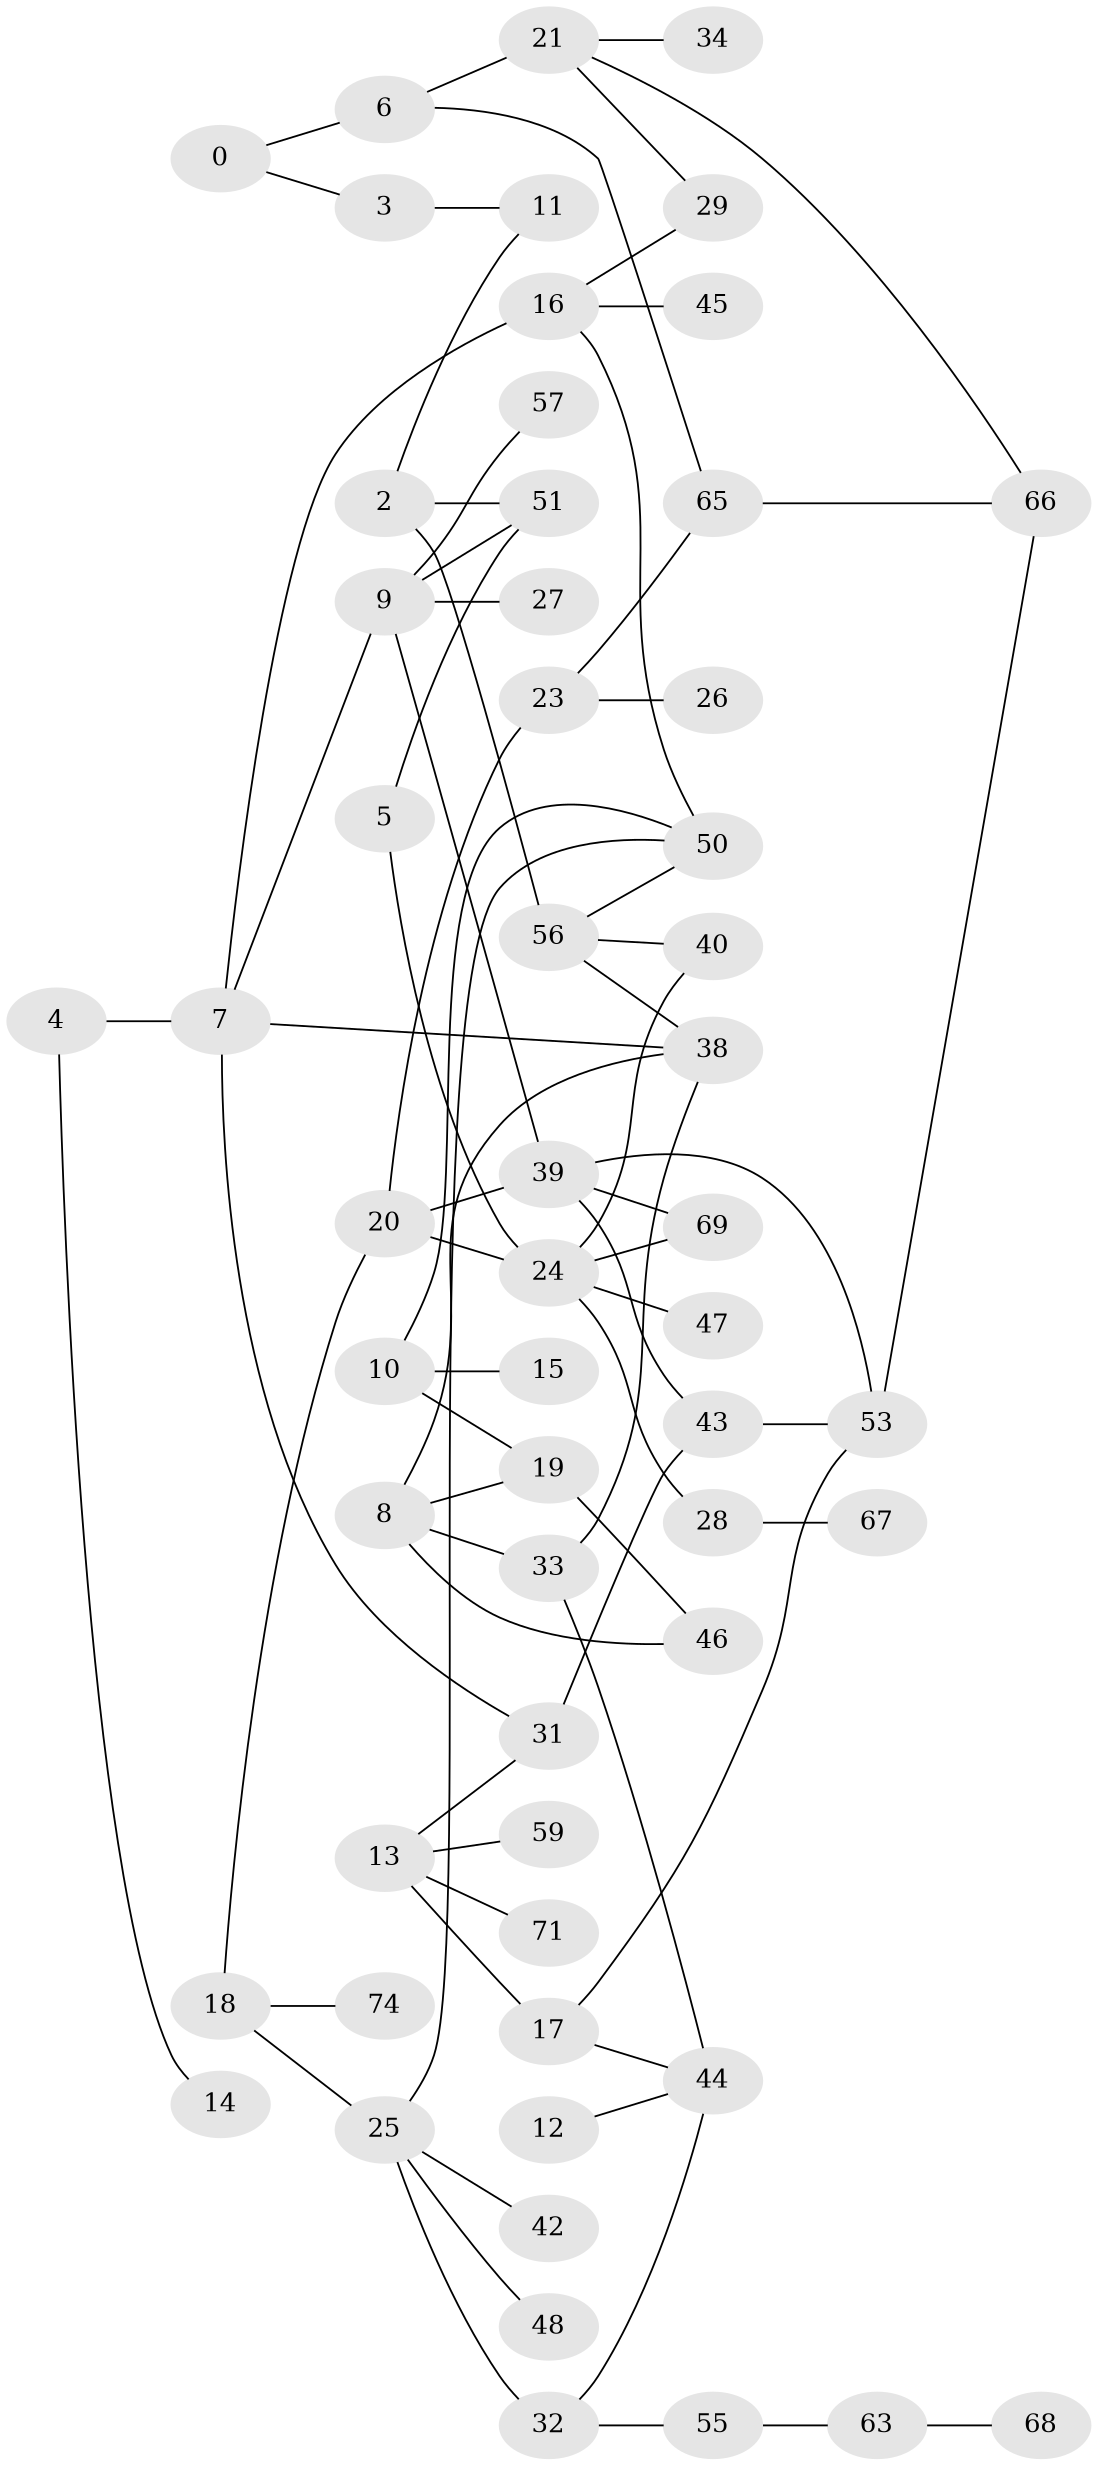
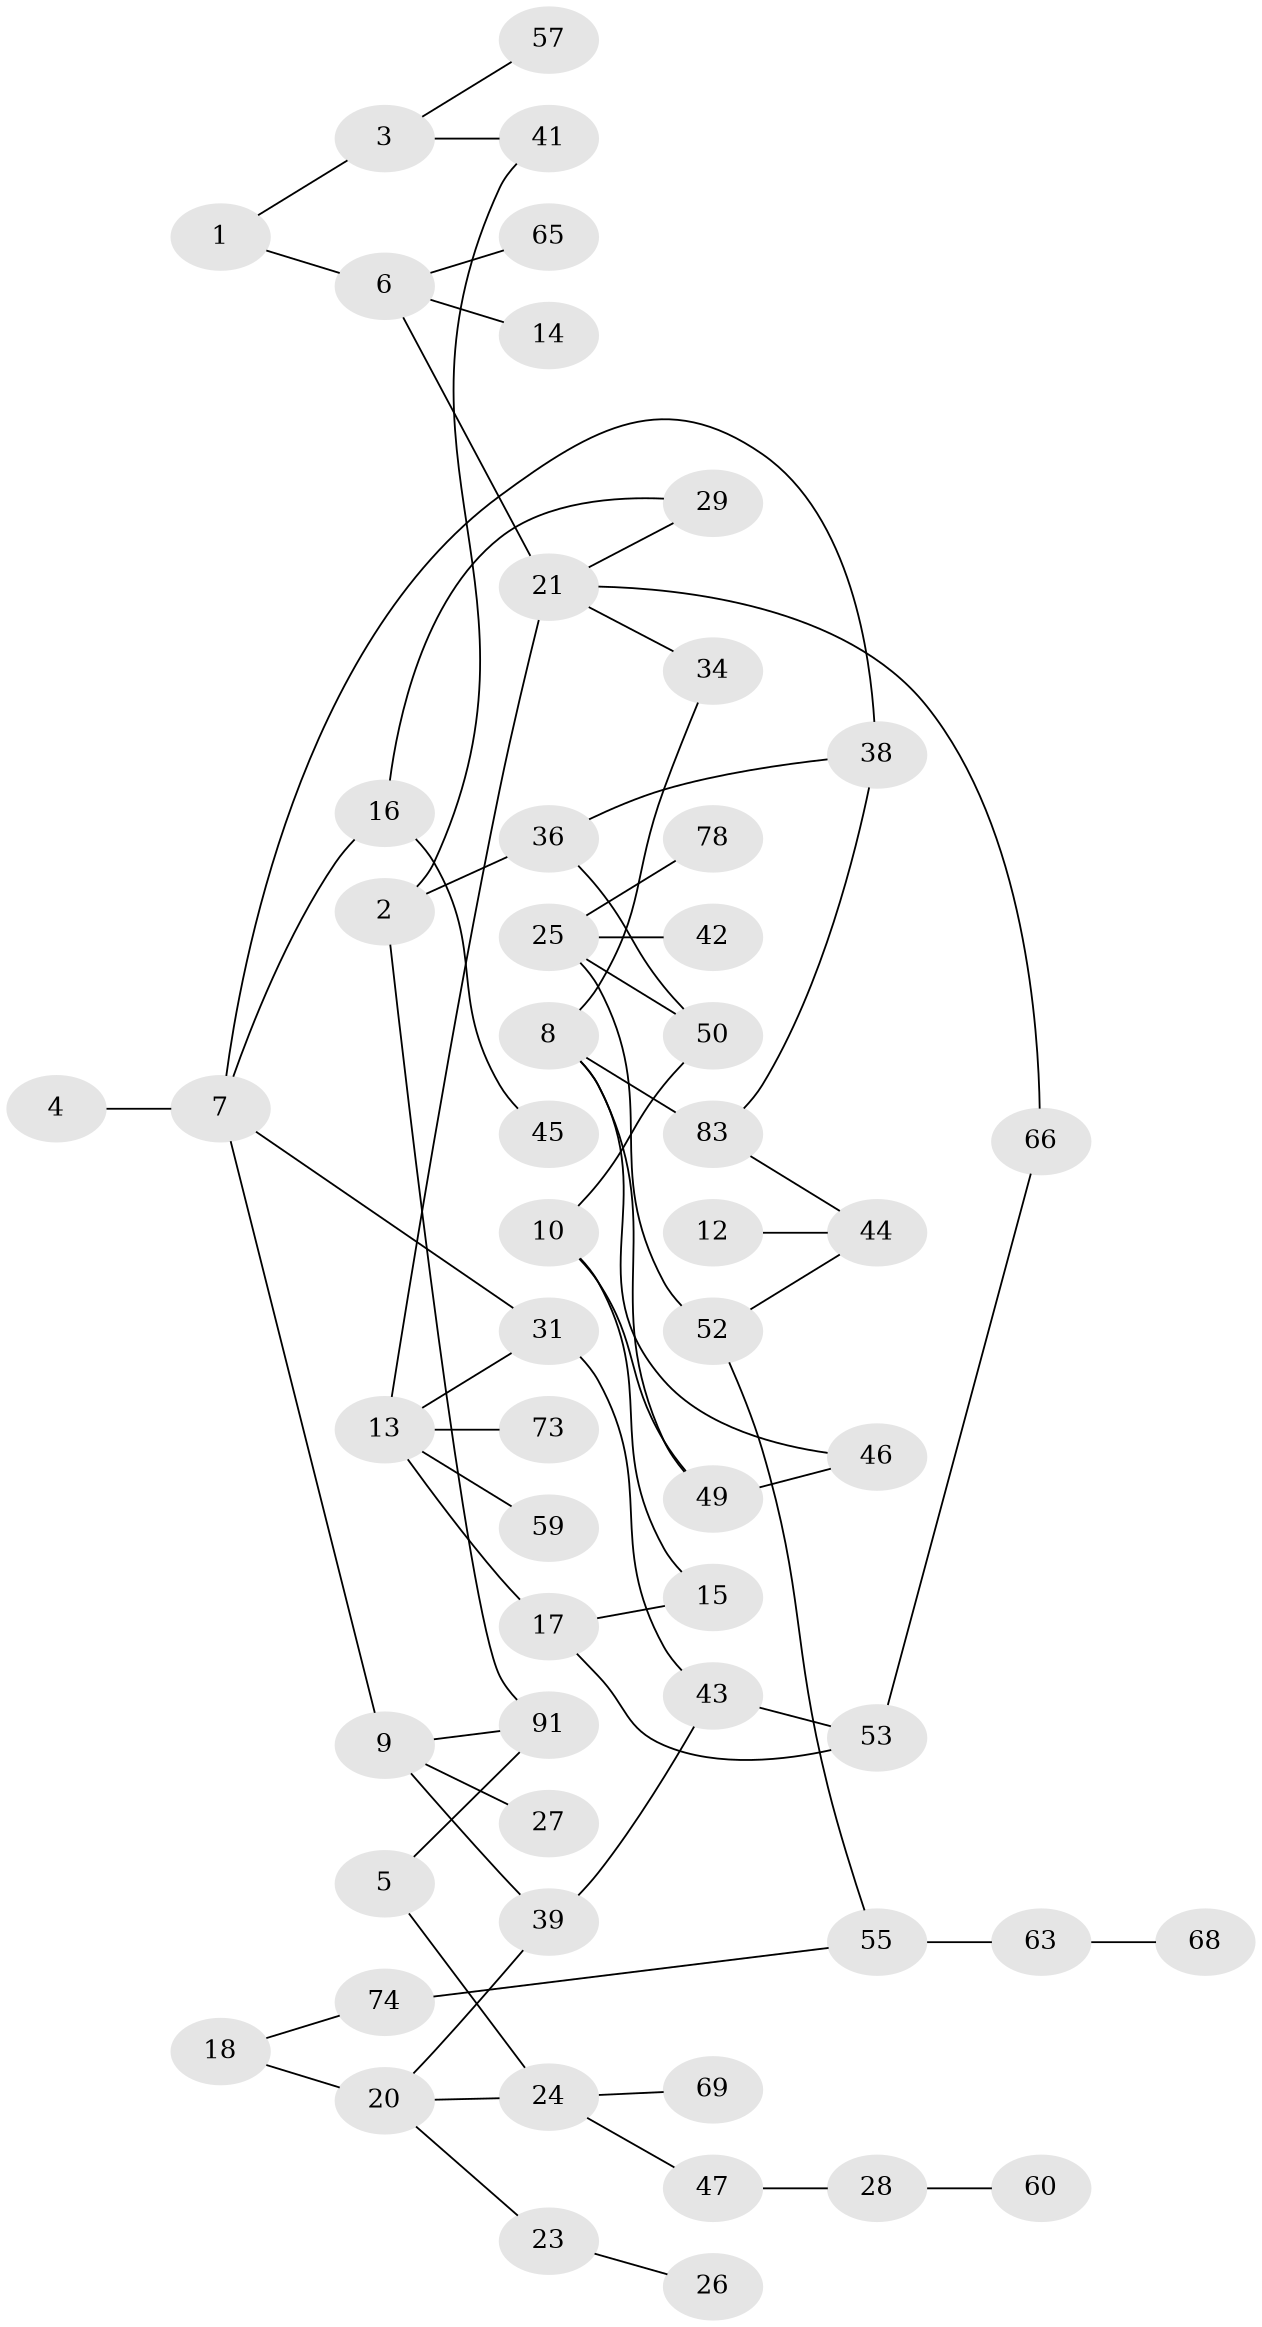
node "0": label "0" -> "1"
node "11": label "11" -> "41"
node "51": label "51" -> "91"
edge "65" -- "66": removed
edge "57" -- "9": now "57" -- "3"
edge "16" -- "50": removed
edge "65" -- "23": removed
node "56": label "56" -> "36"
node "40": removed
edge "21" -- "13": added
edge "38" -- "8": now "34" -- "8"
edge "39" -- "69": removed
edge "39" -- "53": removed
edge "24" -- "28": now "47" -- "28"
node "19": label "19" -> "49"
node "67": label "67" -> "60"
node "33": label "33" -> "83"
edge "4" -- "14": now "6" -- "14"
node "71": label "71" -> "73"
edge "55" -- "74": added
edge "17" -- "44": now "17" -- "15"
edge "18" -- "25": removed
node "48": label "48" -> "78"
node "32": label "32" -> "52"
